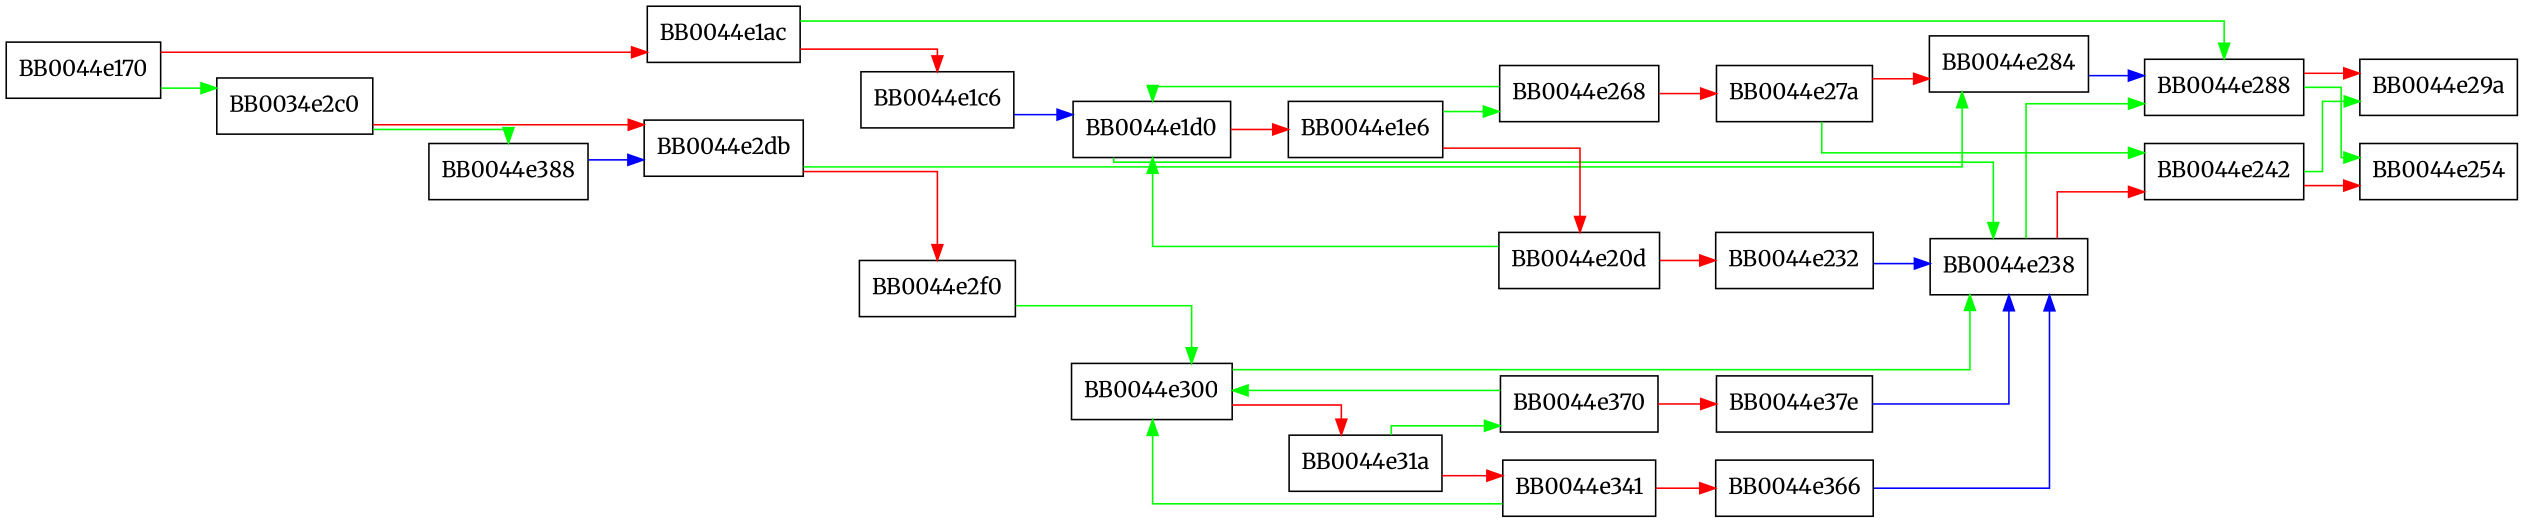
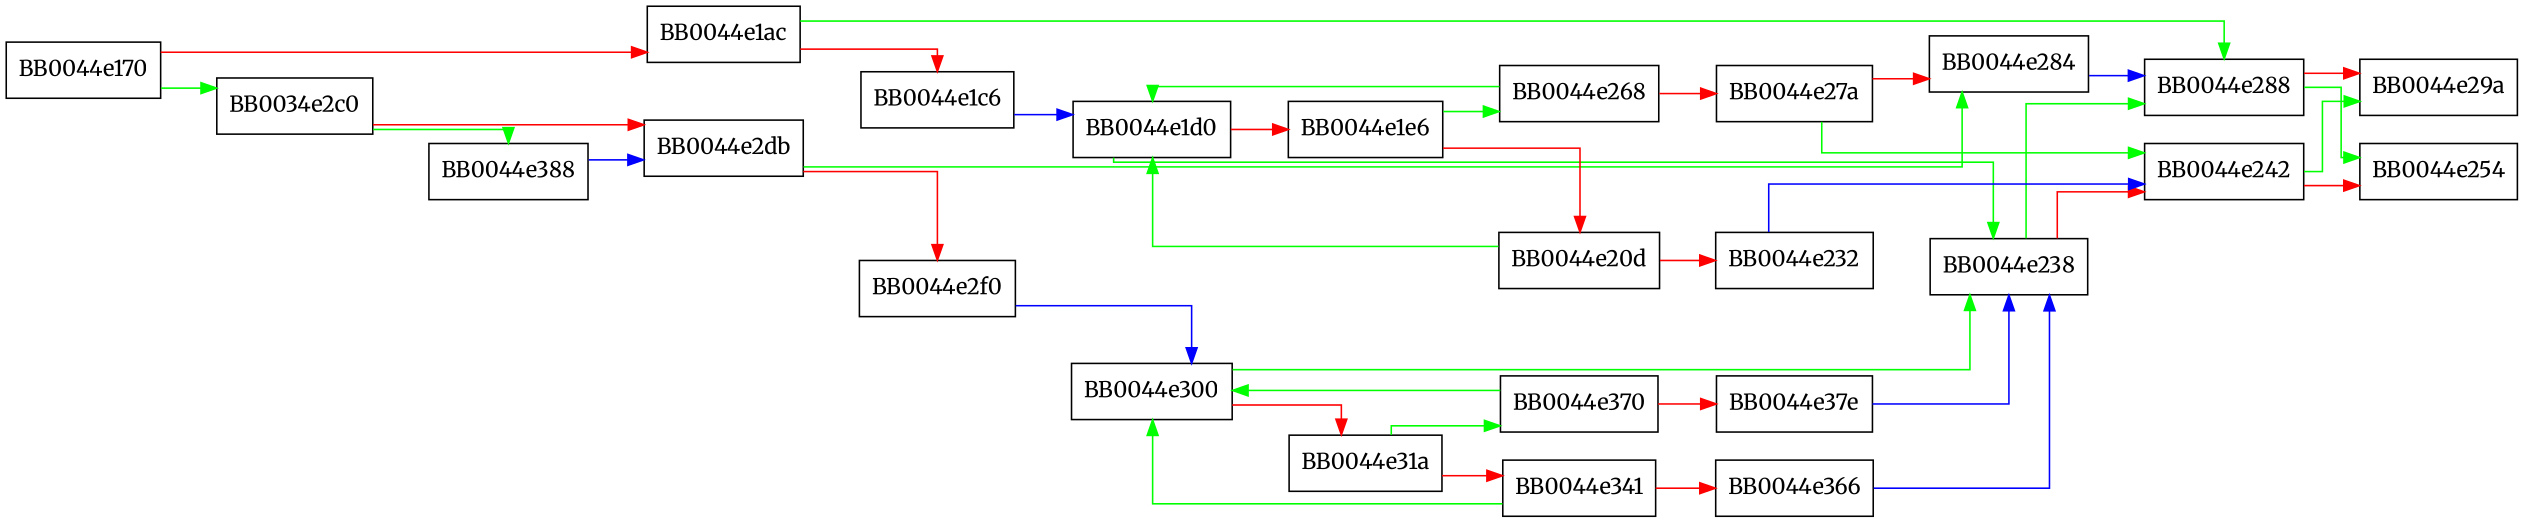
edge "BB0044e232" -> "BB0044e238": now "BB0044e232" -> "BB0044e242"
edge "BB0044e2f0" -> "BB0044e300": color green -> blue
